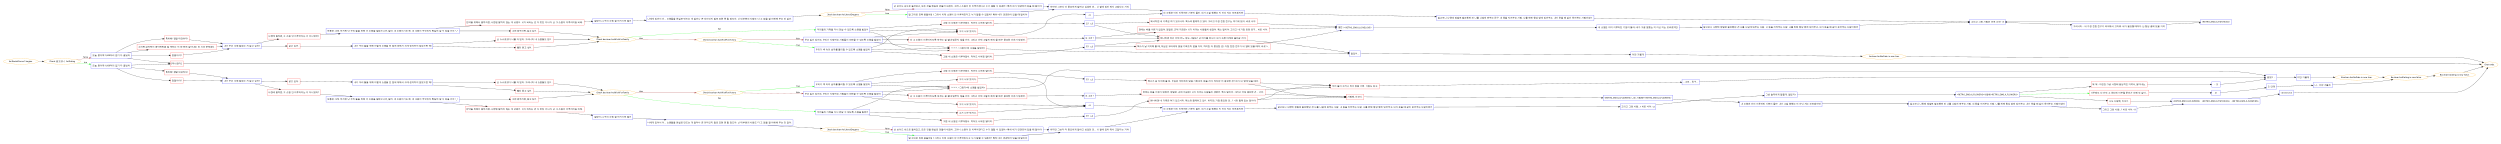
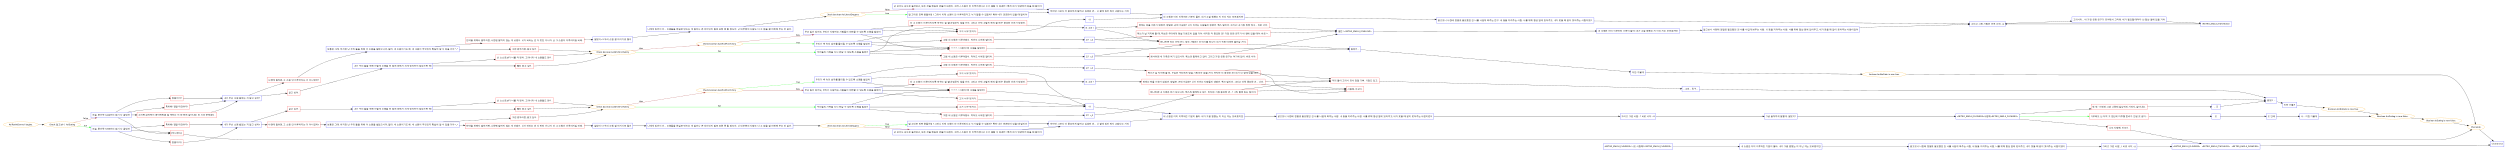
edge "<3<3<3<3<3" -> "Chat ends.": reversed
edge "사랑해, 아오이." -> "<RETRO_EMOJI_FLOWERS>나도 사랑해!!<RETRO_EMOJI_FLOWERS>": removed
